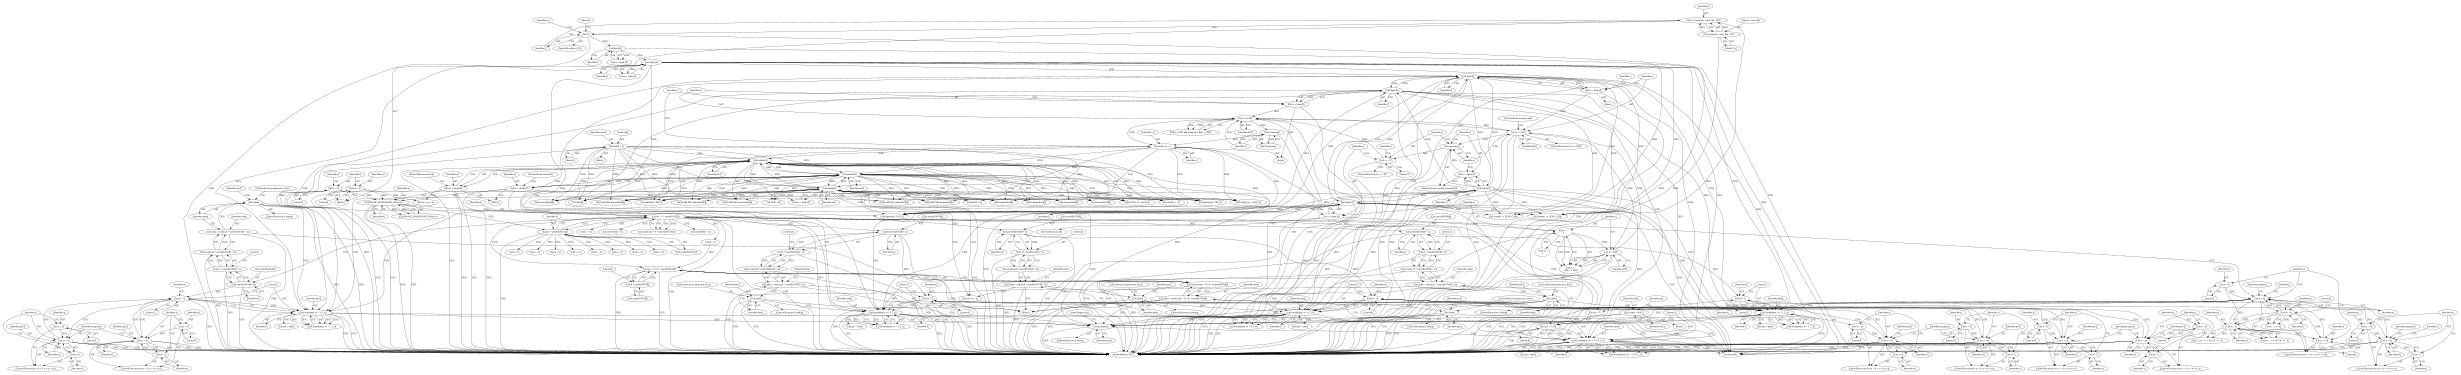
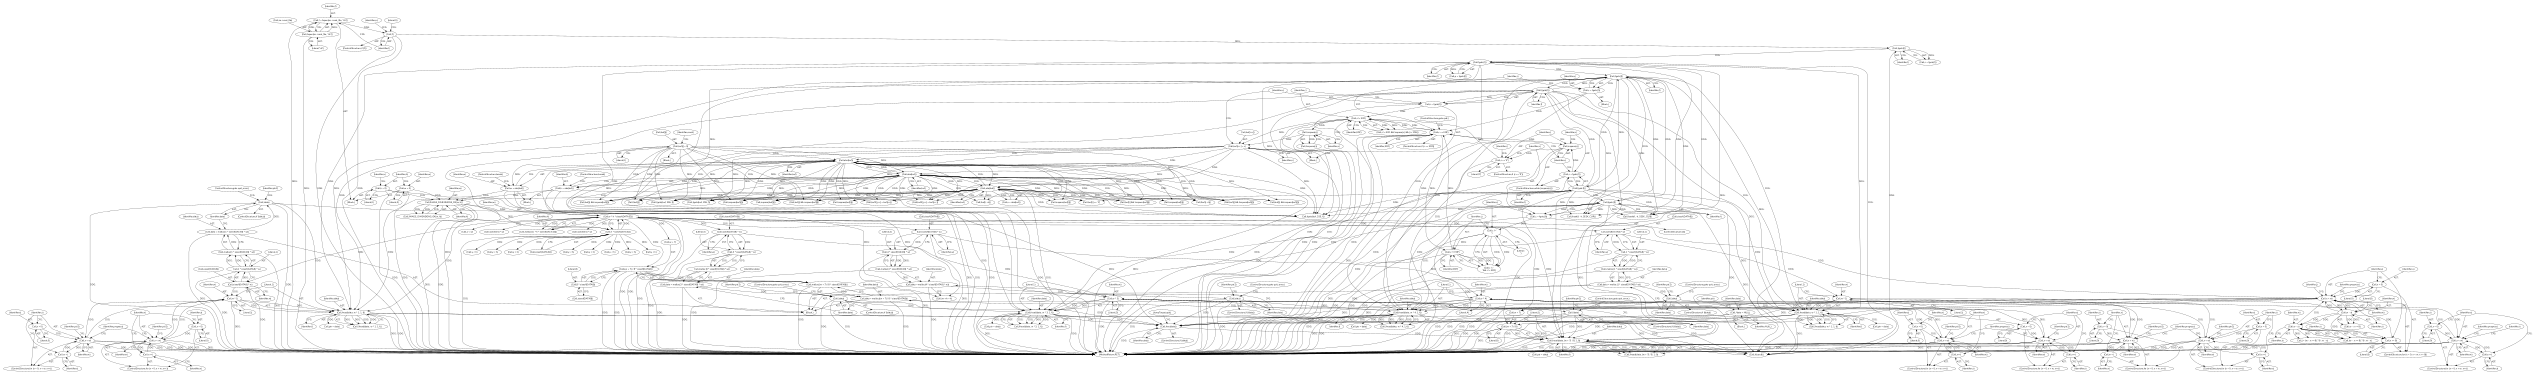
node "(Call,im->w = w)": removed
node "(Call,w * h * sizeof(CUR32))": label "(Call,w * h * sizeof(CUR32))" -> "(Call,w * h * sizeof(DATA32))"
